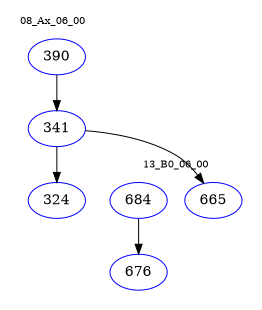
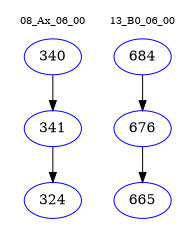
node "390": label "390" -> "340"
edge "341" -> "665": now "676" -> "665"
